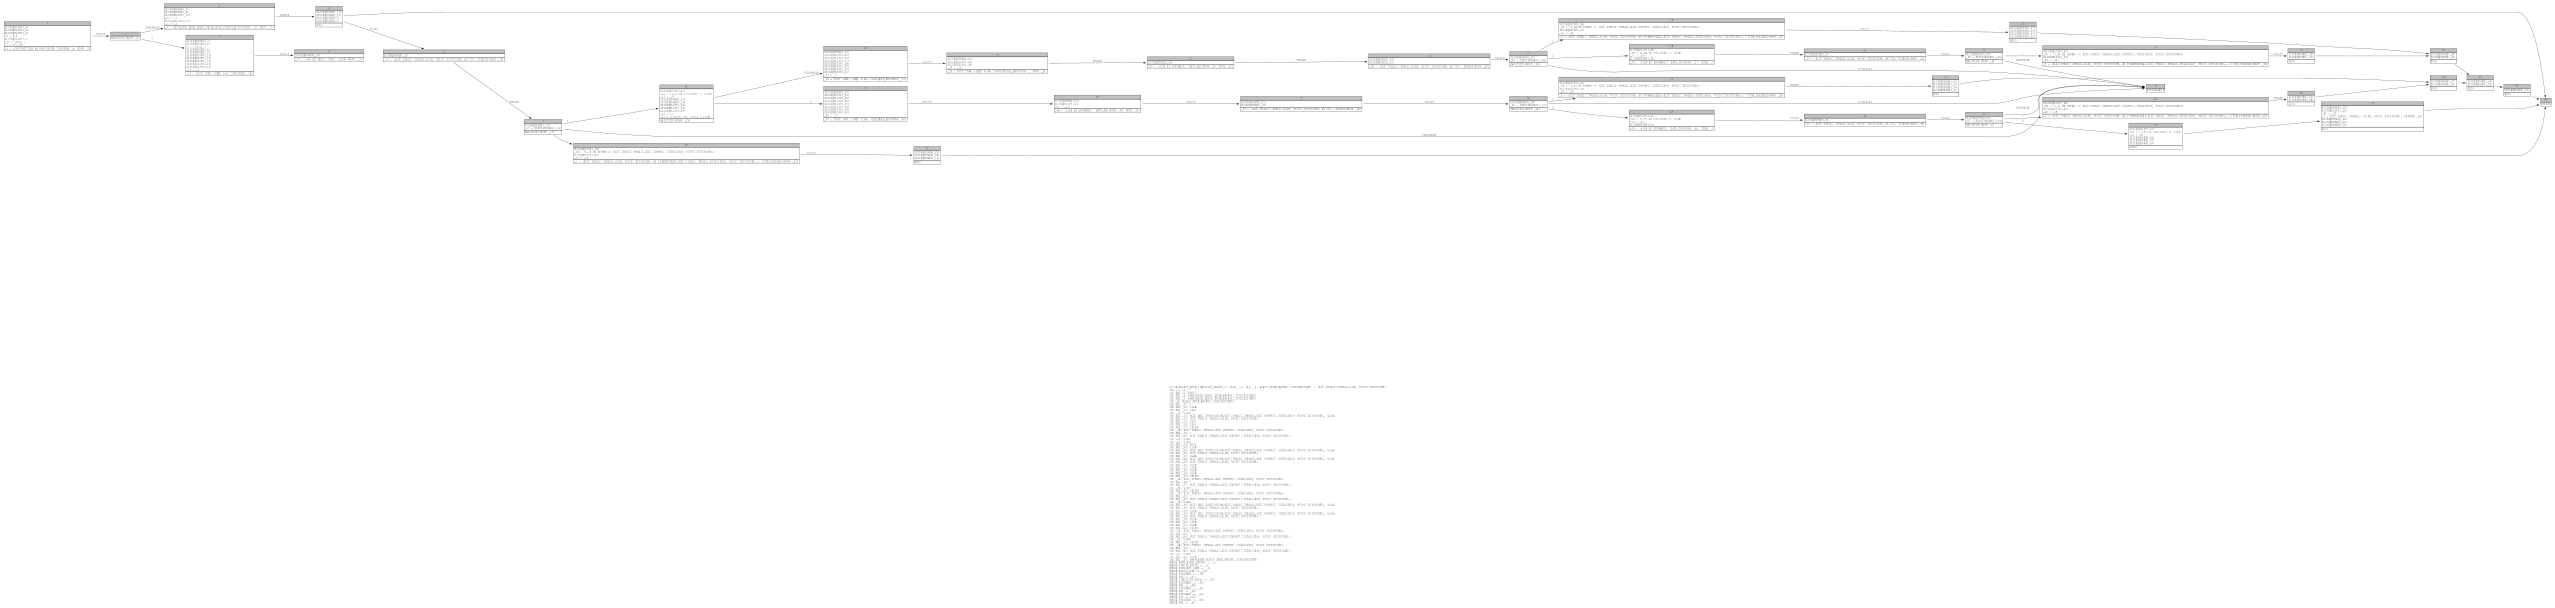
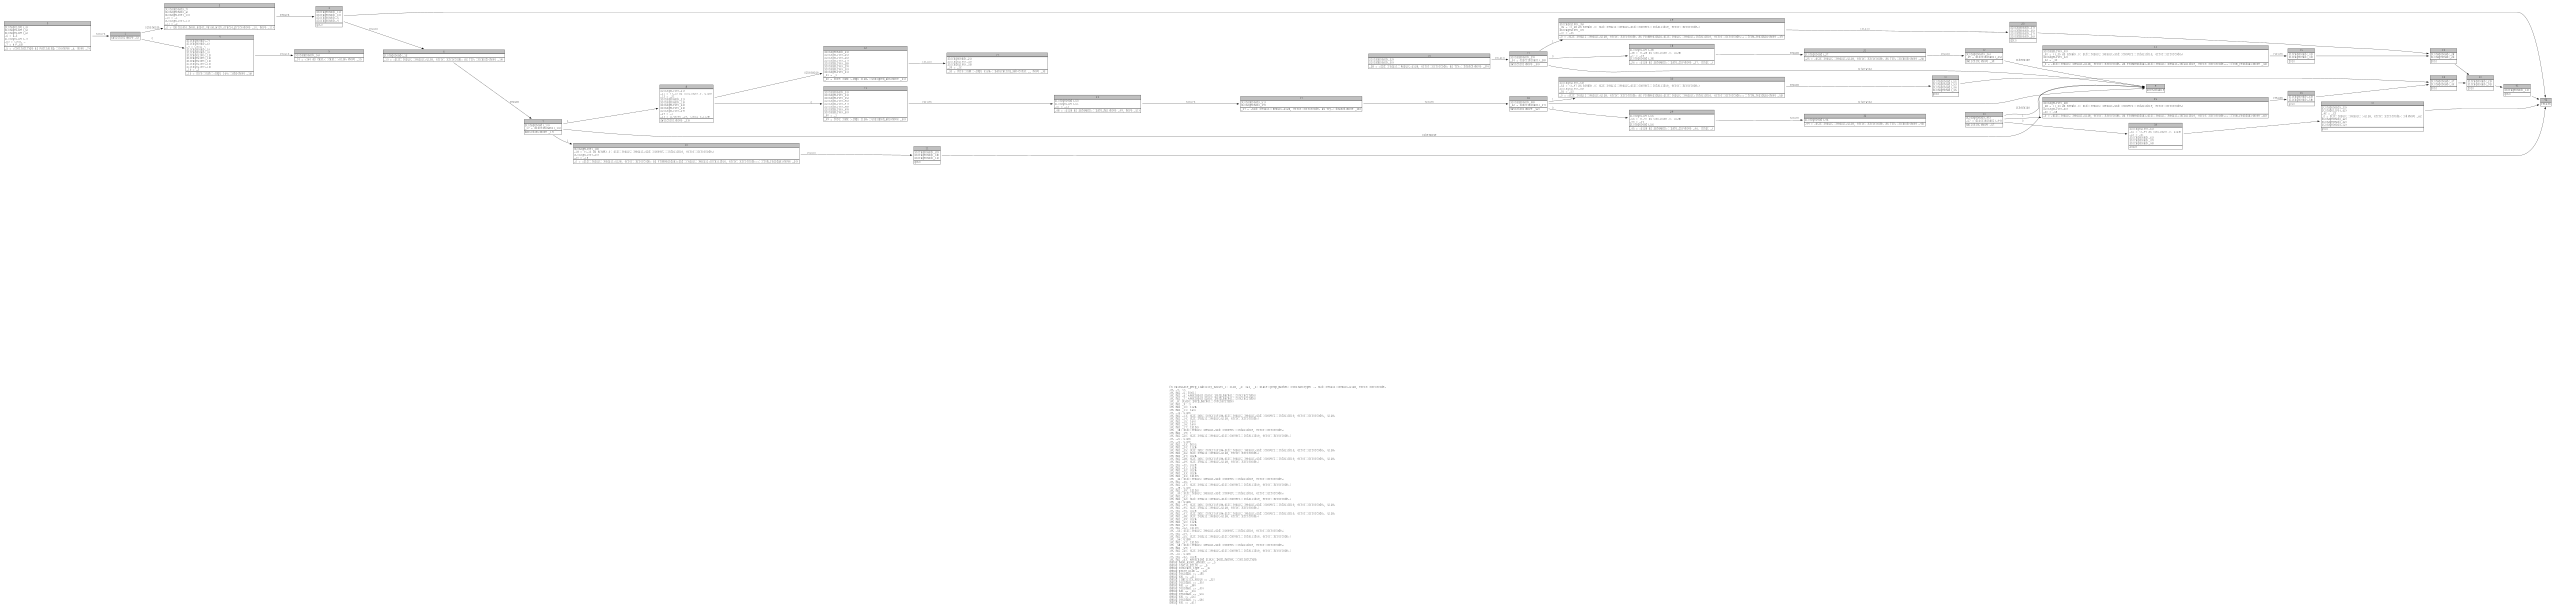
edge "22" -> "24": removed, label "1"
node "15": removed
edge "32" -> "33": removed, label "return"
